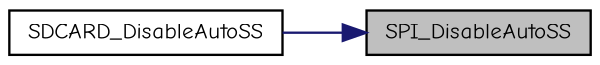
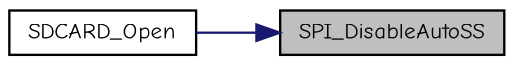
node "SDCARD_DisableAutoSS": label "SDCARD_DisableAutoSS" -> "SDCARD_Open"
